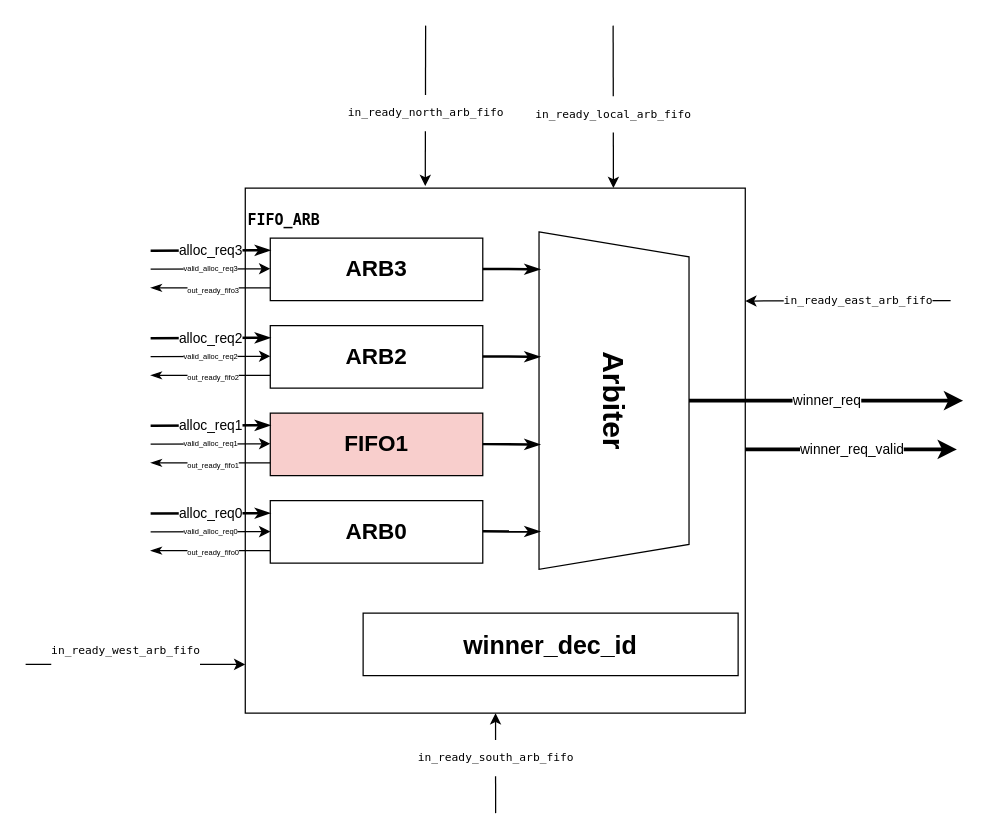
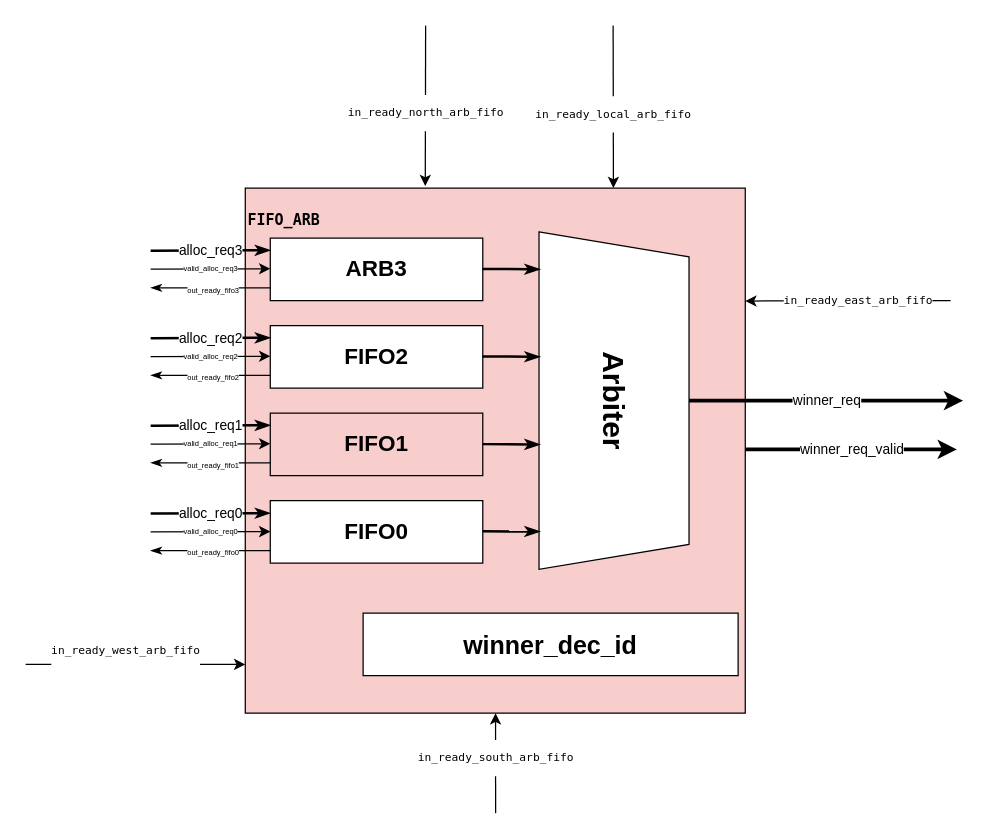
node "FIFO_ARB": fillcolor #ffffff -> #f8cecc
node "ARB2": label "ARB2" -> "FIFO2"
node "ARB0": label "ARB0" -> "FIFO0"
